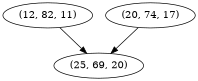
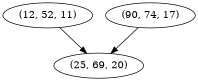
node "(12, 82, 11)": label "(12, 82, 11)" -> "(12, 52, 11)"
node "(20, 74, 17)": label "(20, 74, 17)" -> "(90, 74, 17)"
